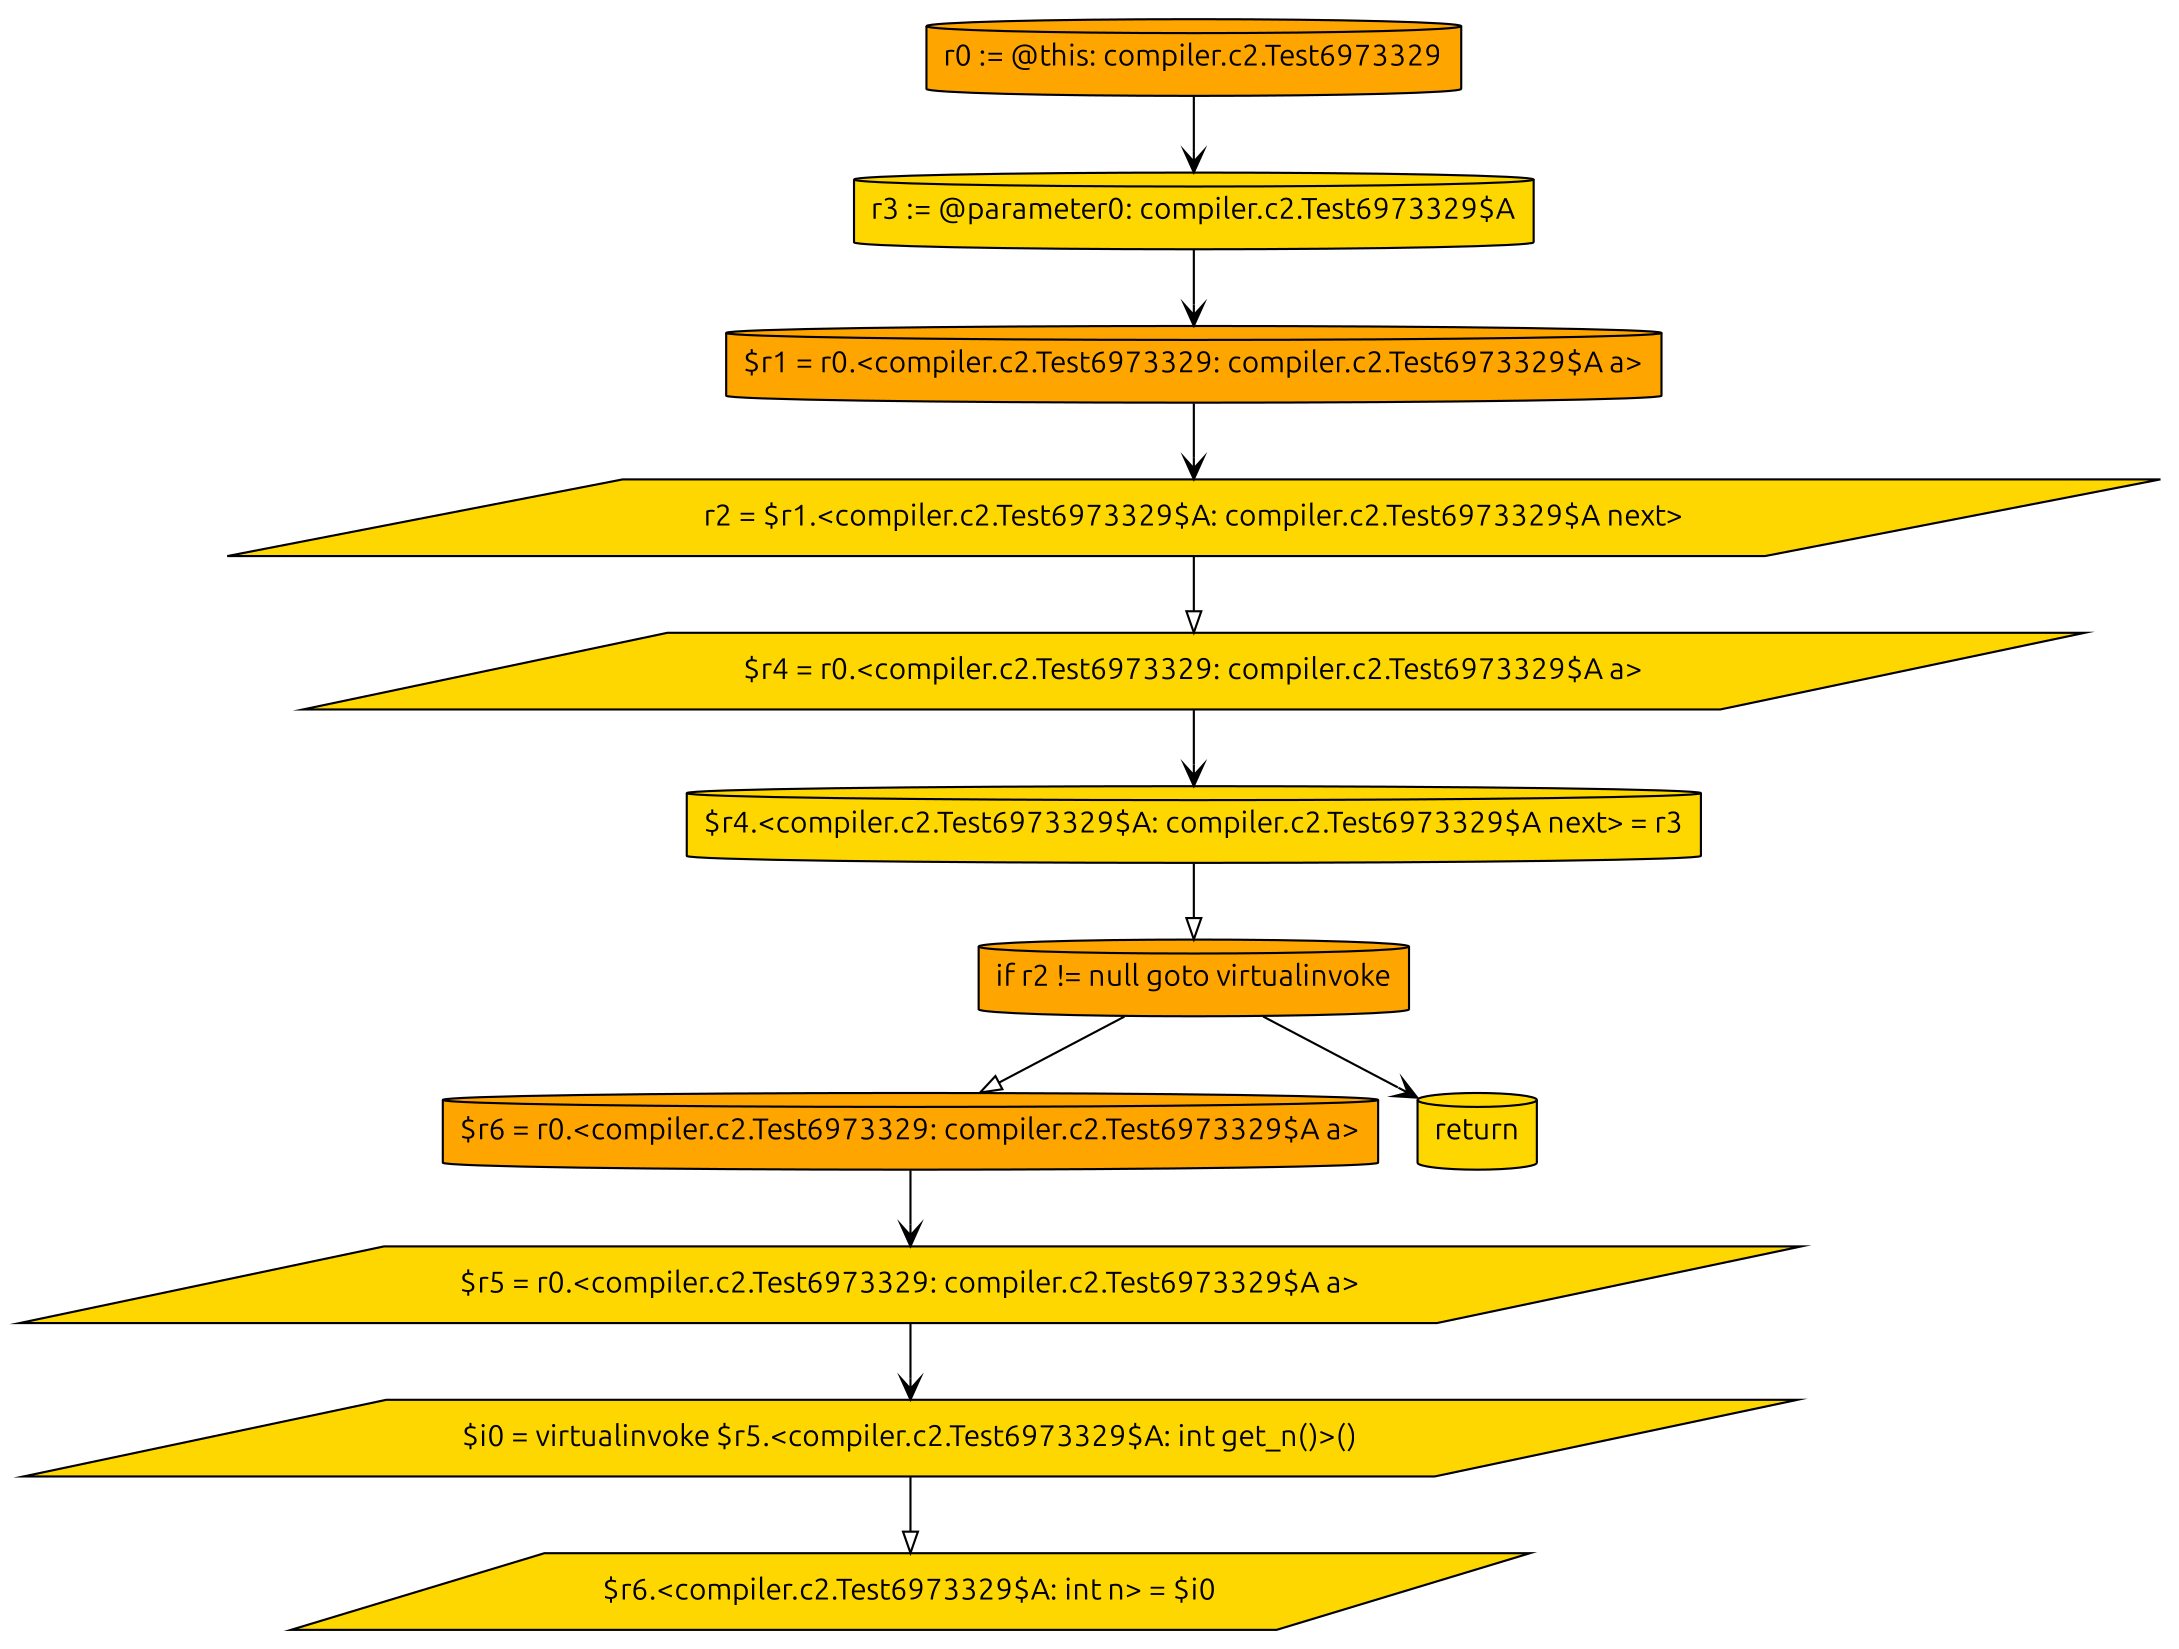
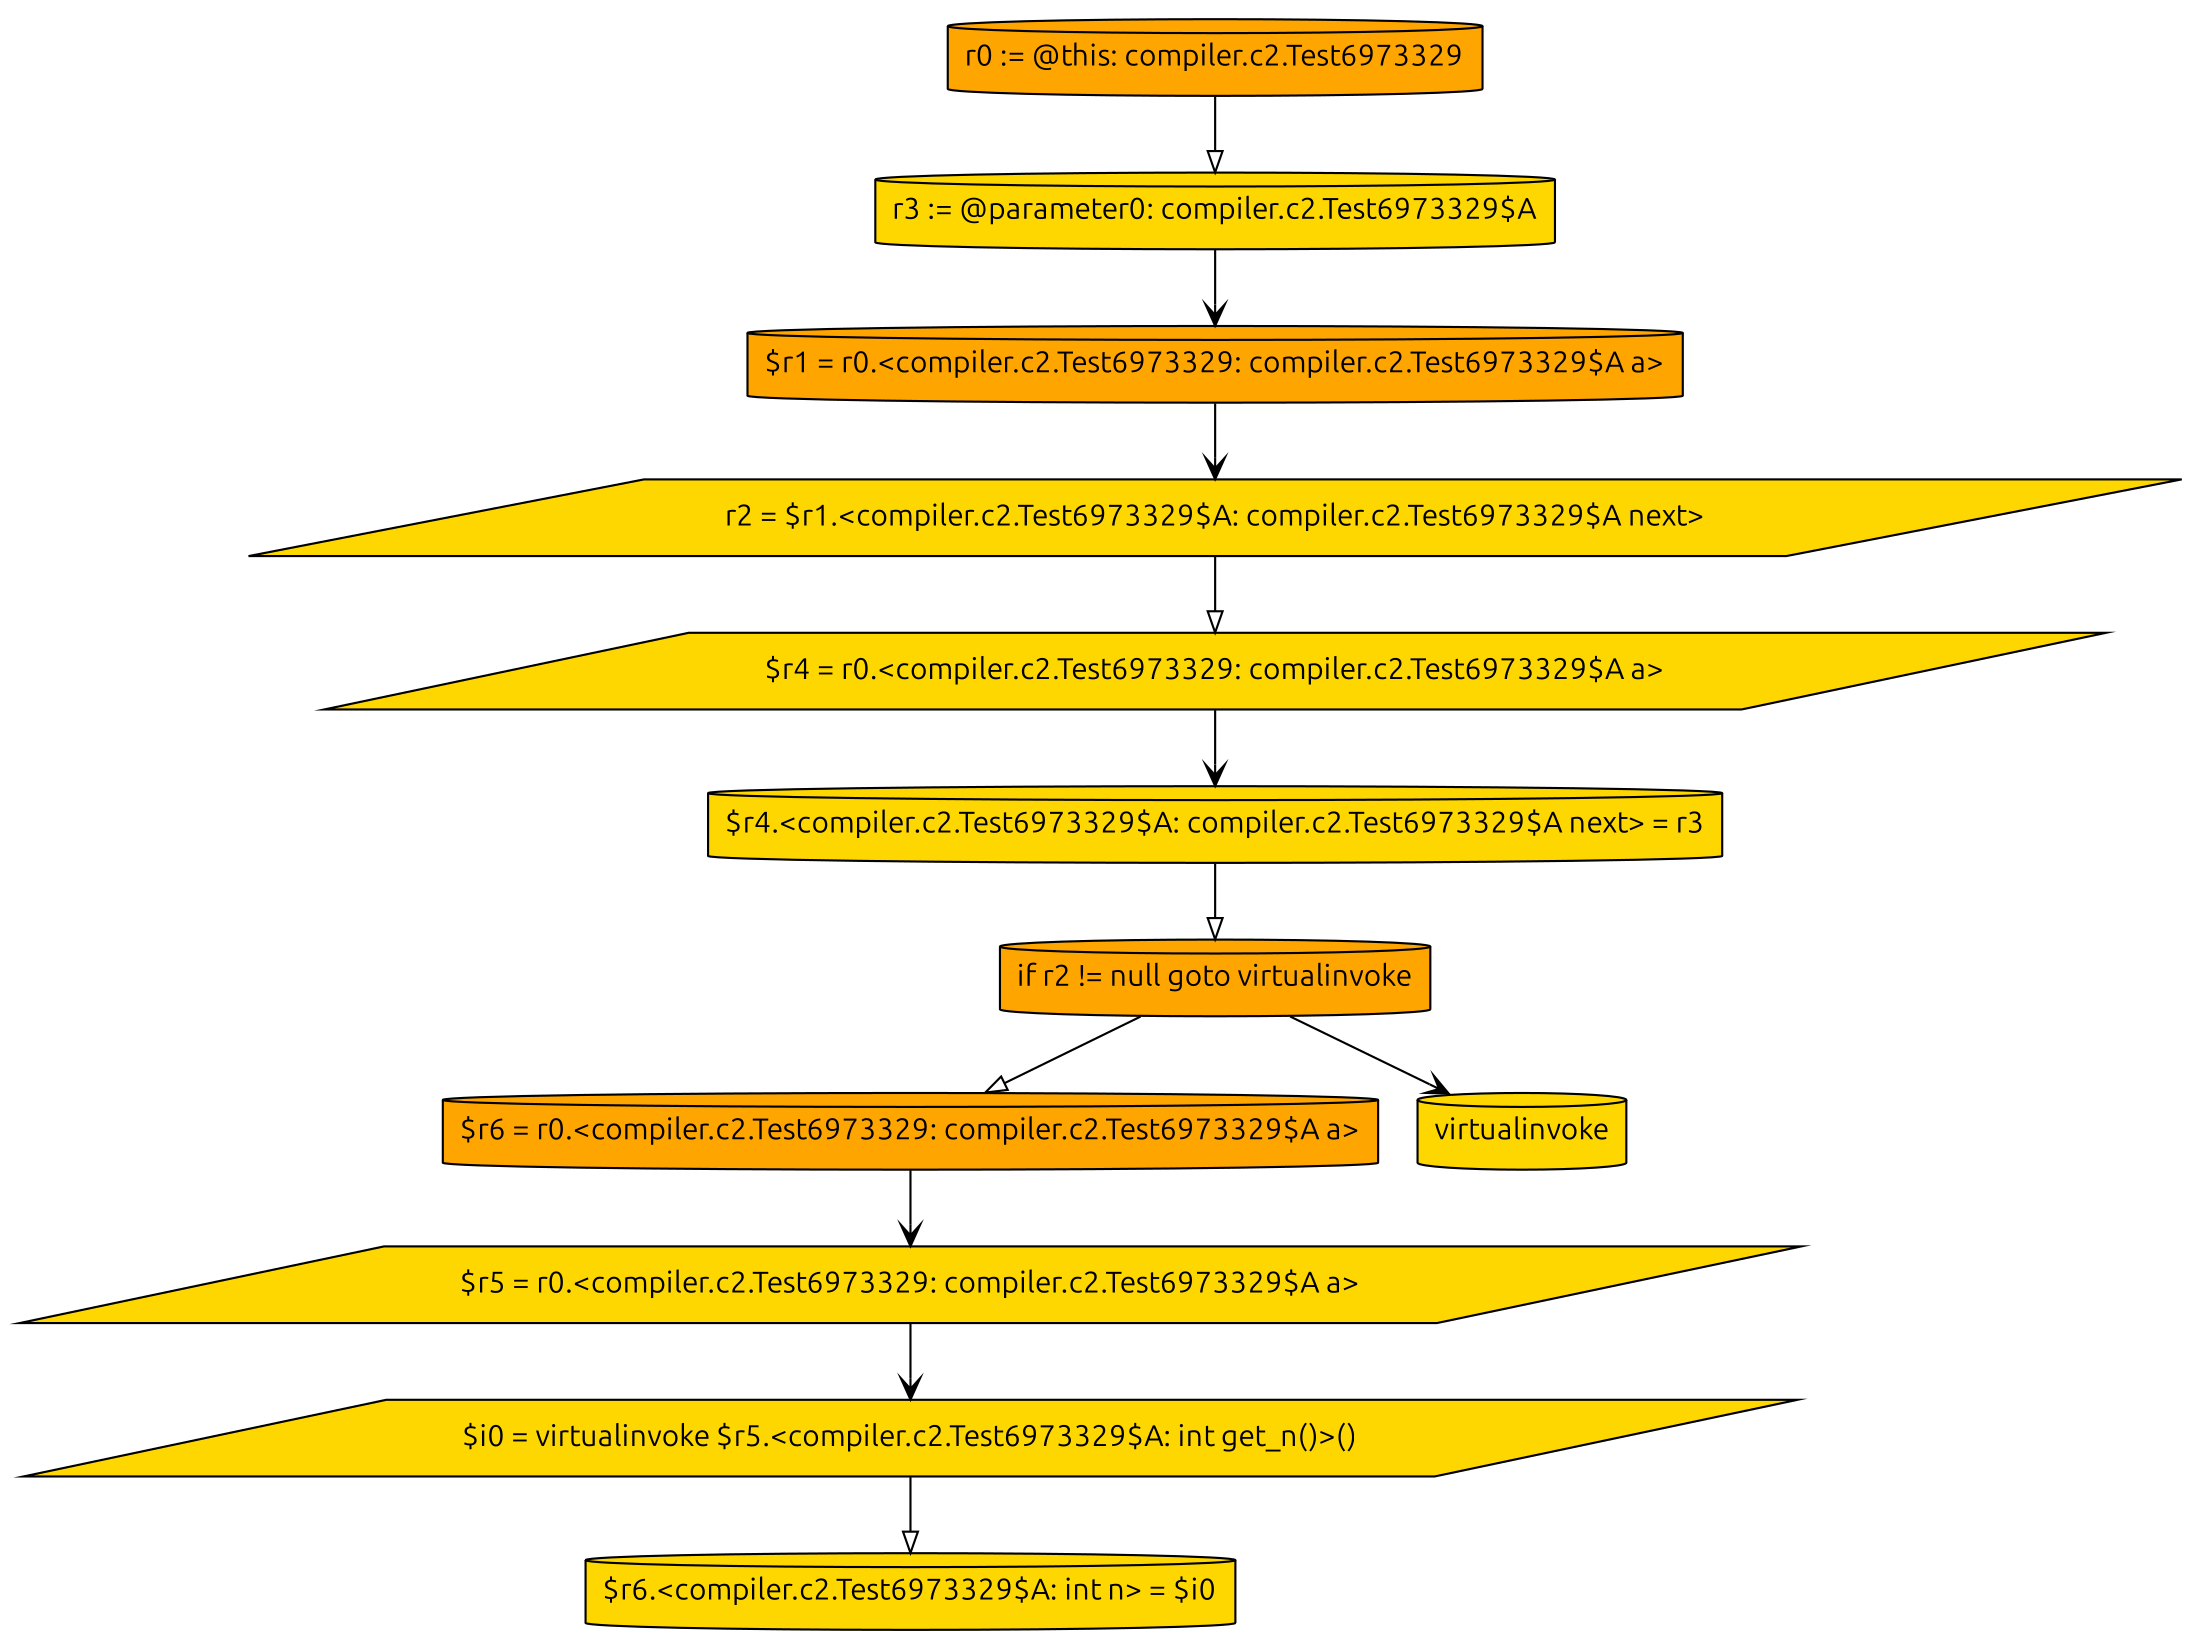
edge "r0 := @this: compiler.c2.Test6973329" -> "r3 := @parameter0: compiler.c2.Test6973329$A": arrowhead vee -> onormal
node "return": label "return" -> "virtualinvoke"
node "$r6.<compiler.c2.Test6973329$A: int n> = $i0": shape parallelogram -> cylinder
